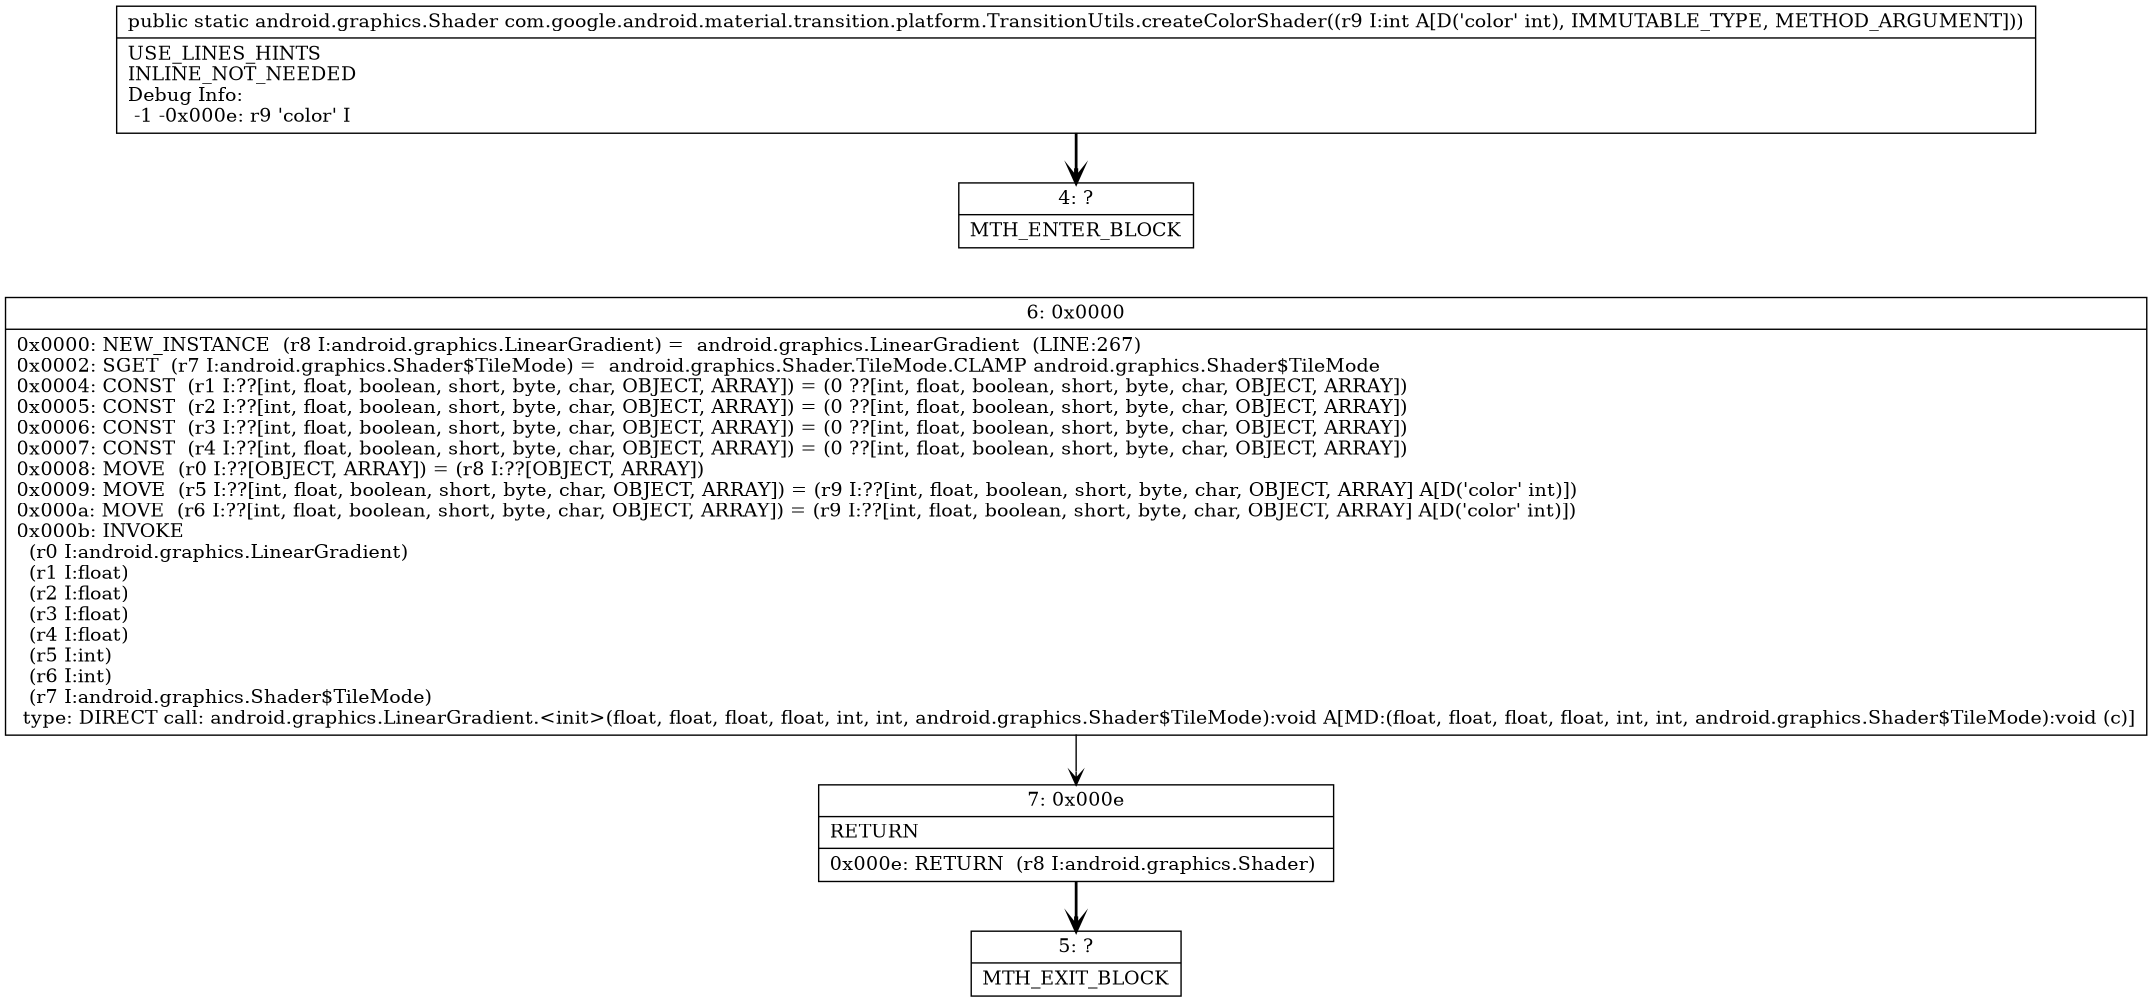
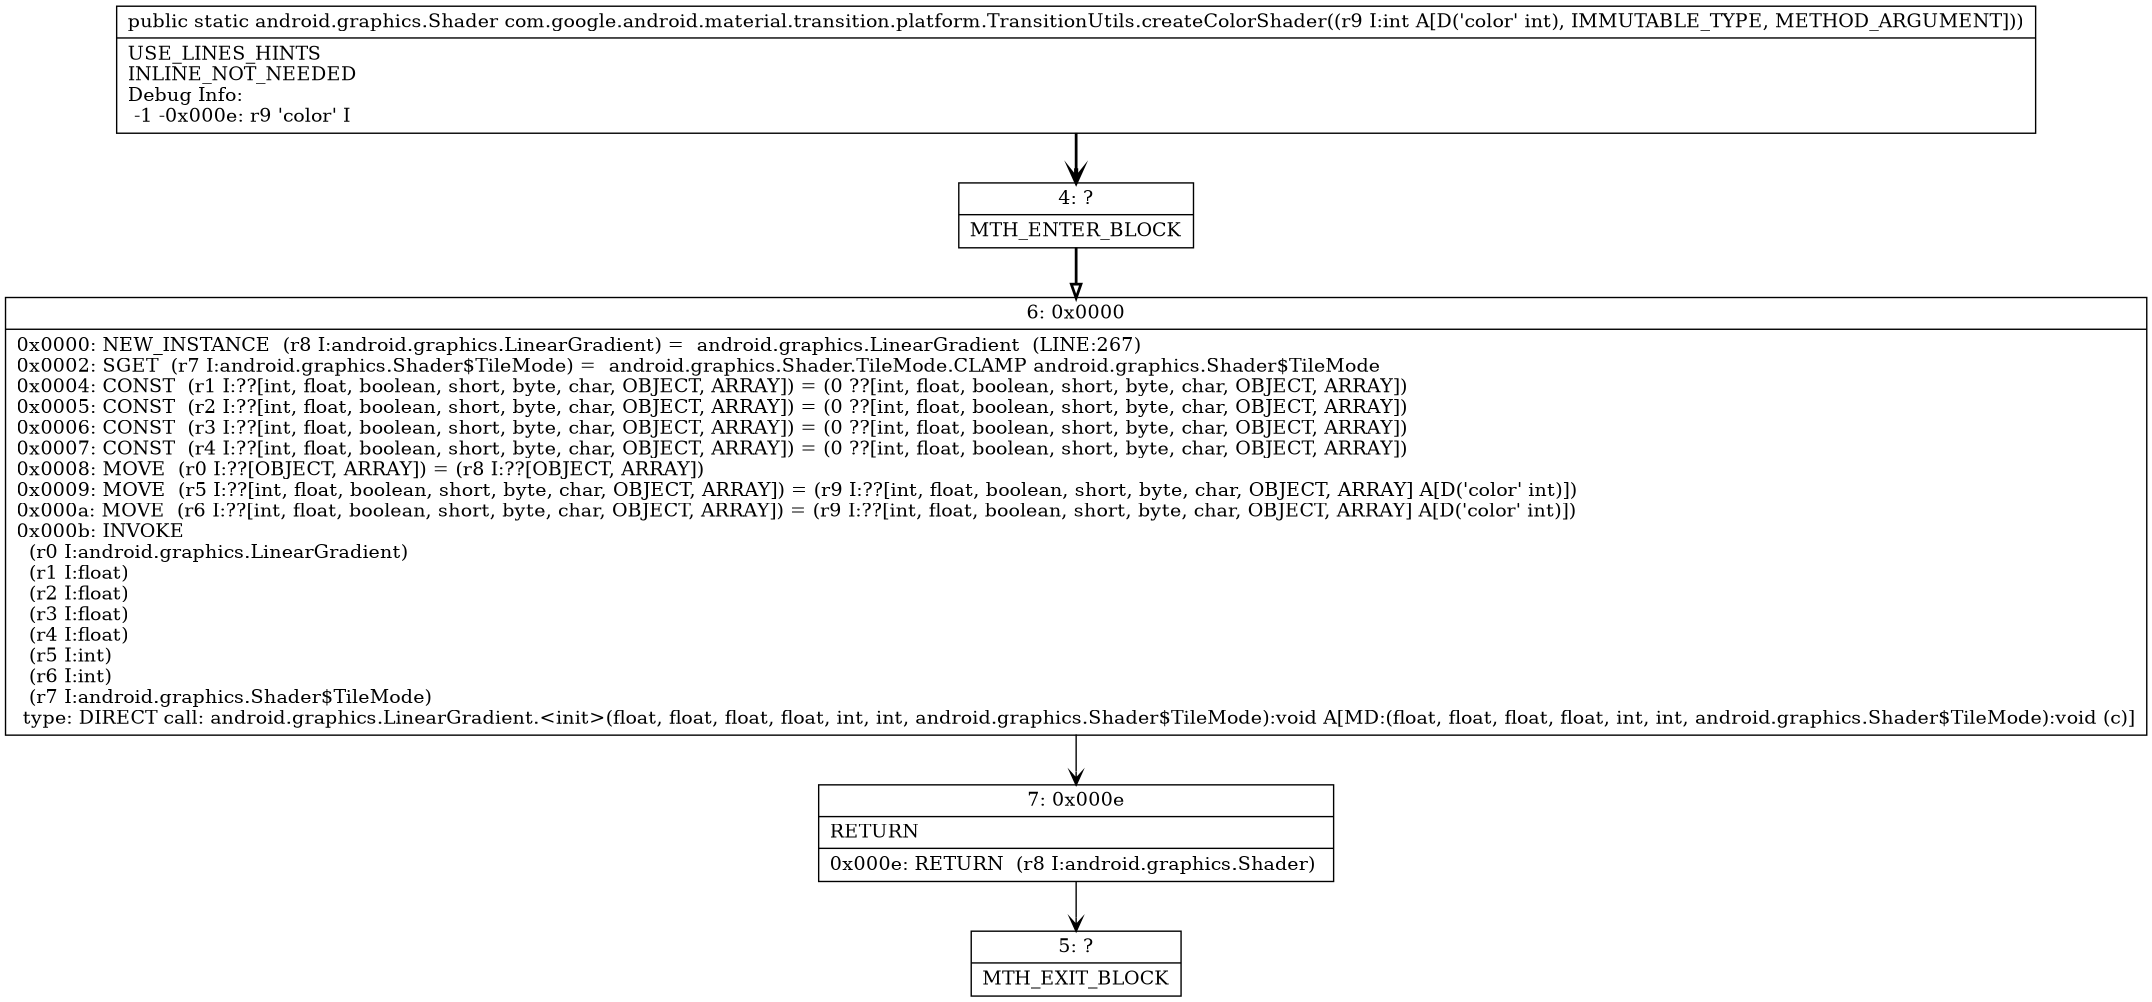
edge "4: ?" -> "6: 0x0000": added
edge "7: 0x000e" -> "5: ?": style bold -> solid
